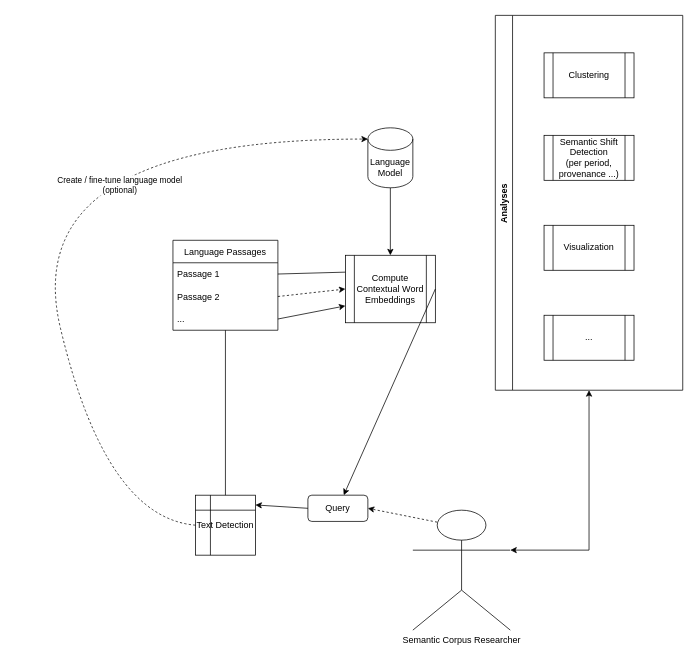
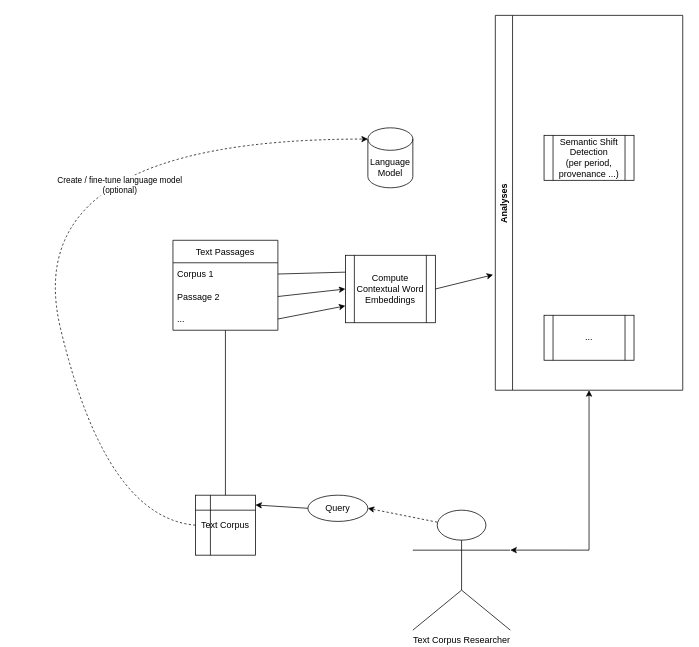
node "Clustering": removed
edge "Language Model" -> "Compute Contextual Word Embeddings": removed
node "Visualization": removed
node "Language Passages": label "Language Passages" -> "Text Passages"
node "Passage 1": label "Passage 1" -> "Corpus 1"
edge "Passage 2" -> "Compute Contextual Word Embeddings": style dashed -> solid
edge "Compute Contextual Word Embeddings" -> "Query": now "Compute Contextual Word Embeddings" -> "Analyses"
node "Query": shape rounded rectangle -> ellipse
node "Text Detection": label "Text Detection" -> "Text Corpus"
node "Semantic Corpus Researcher": label "Semantic Corpus Researcher" -> "Text Corpus Researcher"
